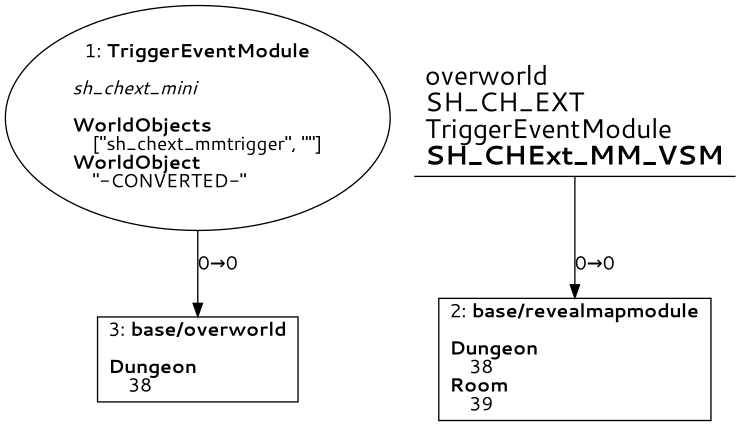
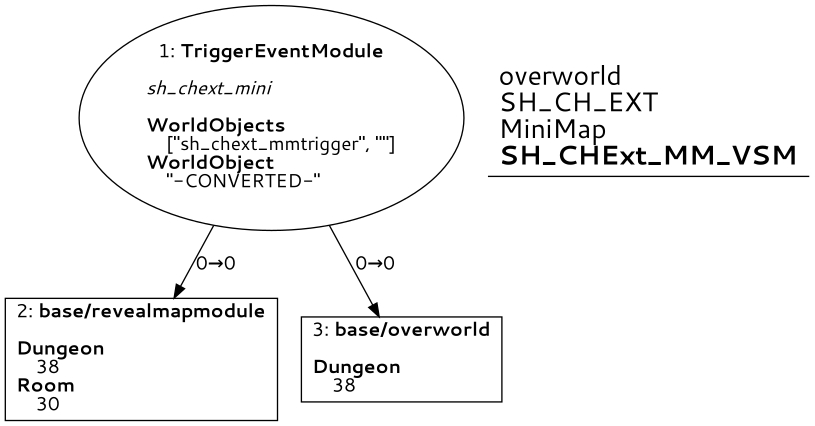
node "overworld": text "TriggerEventModule" -> "MiniMap"
edge "overworld" -> "2:": now "1:" -> "2:"
node "2:": text "39" -> "30"
